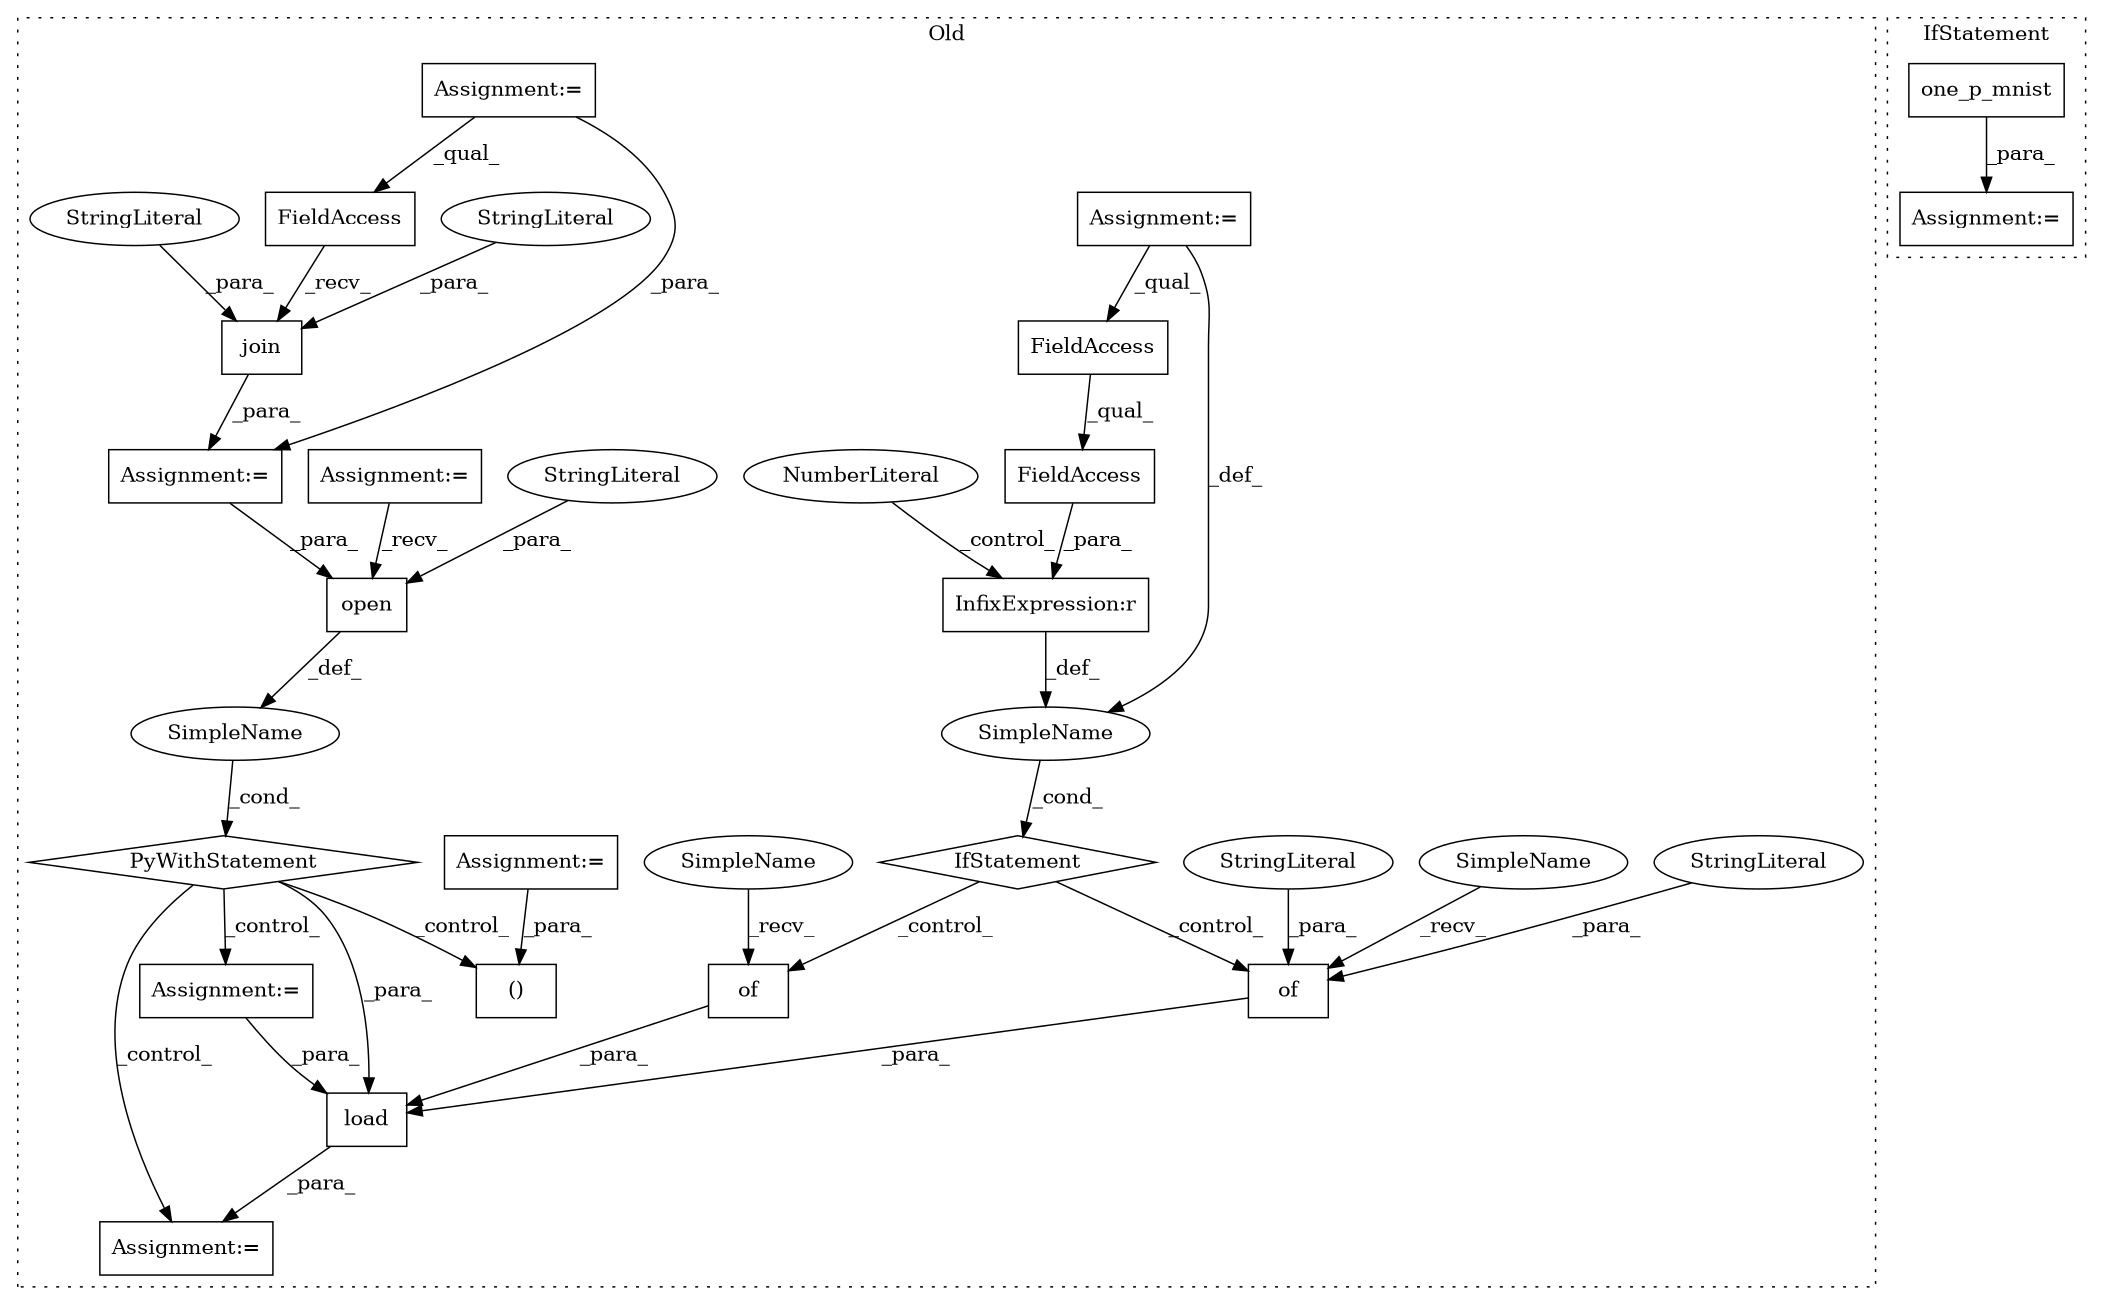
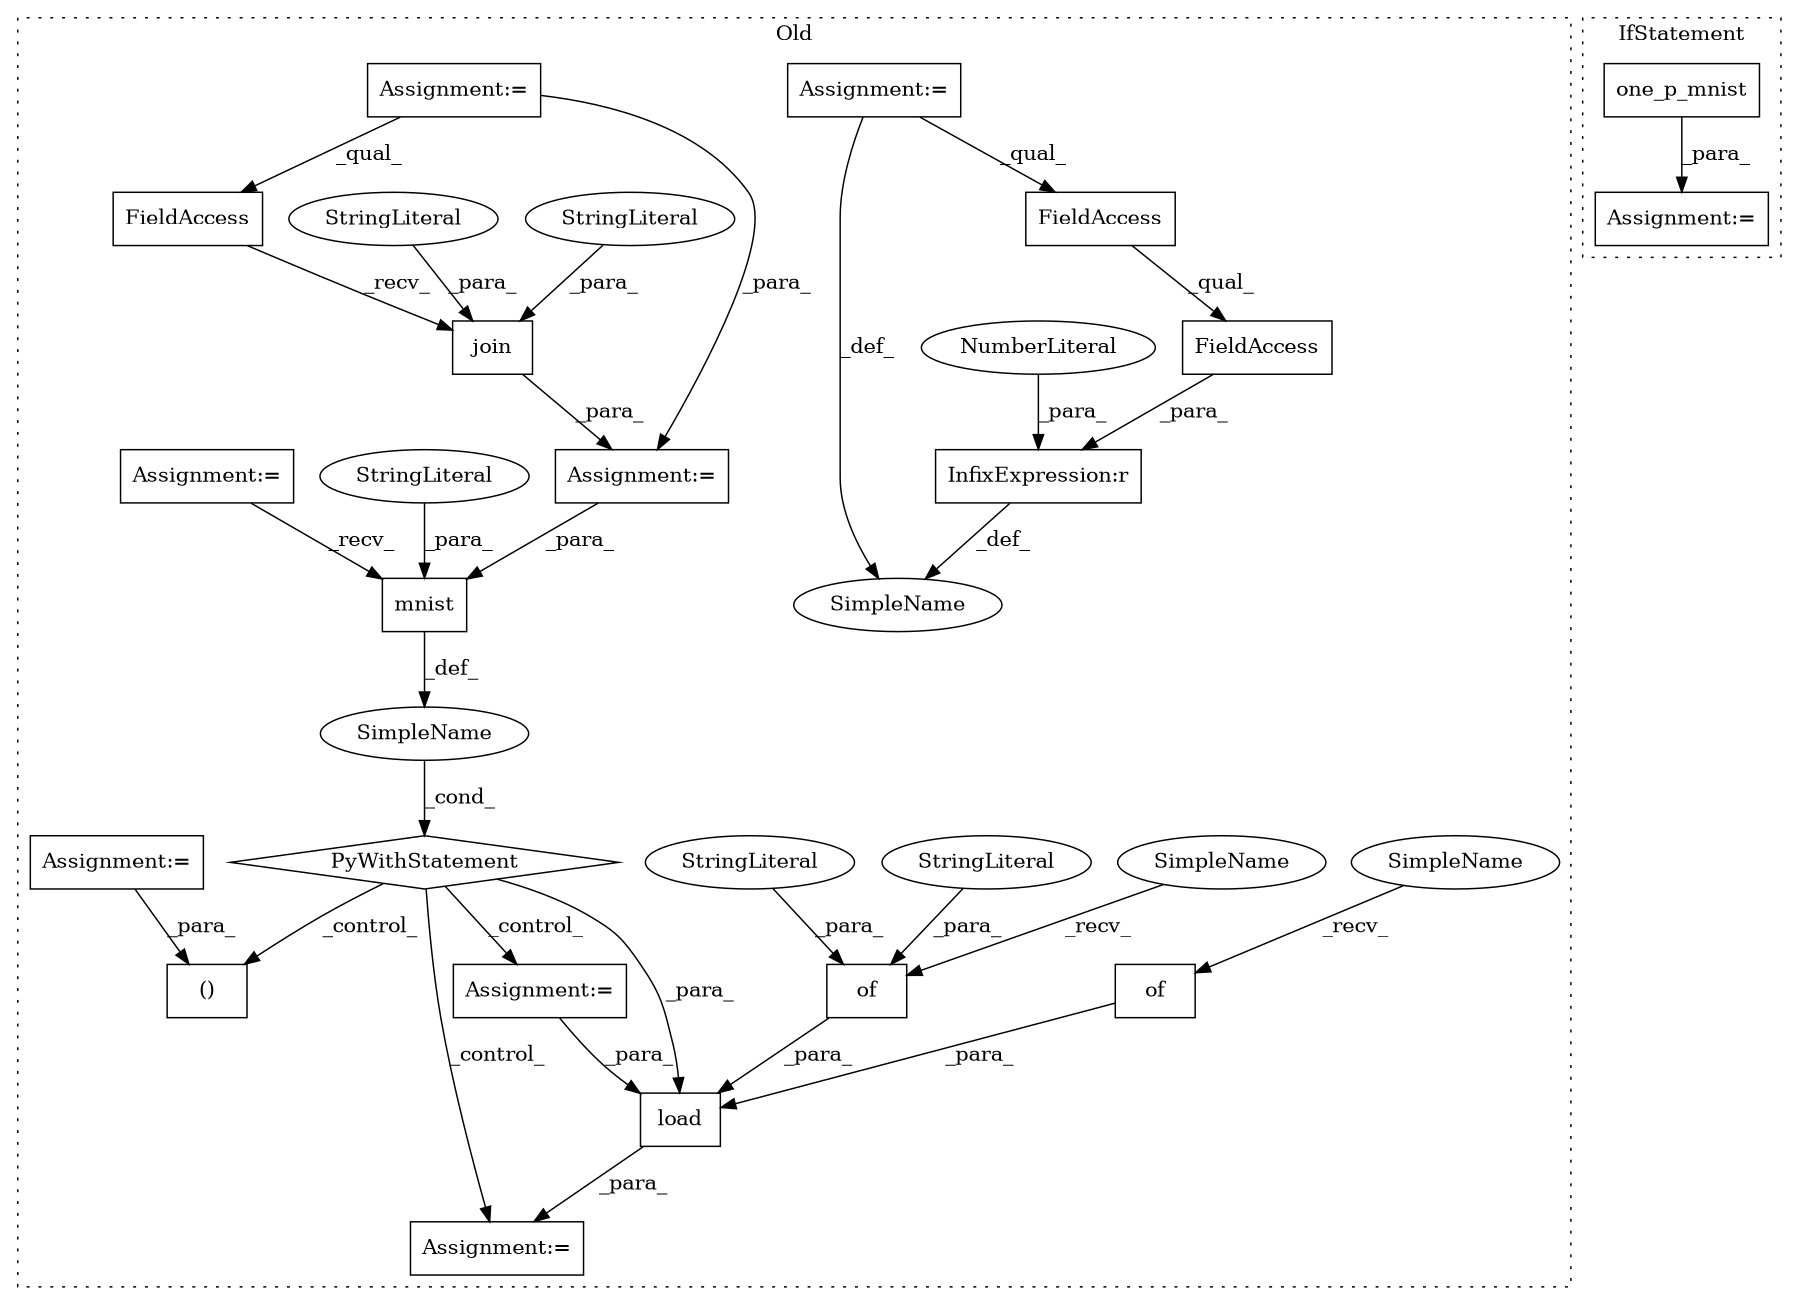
edge "NumberLiteral" -> "InfixExpression:r": label "_control_" -> "_para_"
node "open": label "open" -> "mnist"
node "IfStatement": removed
